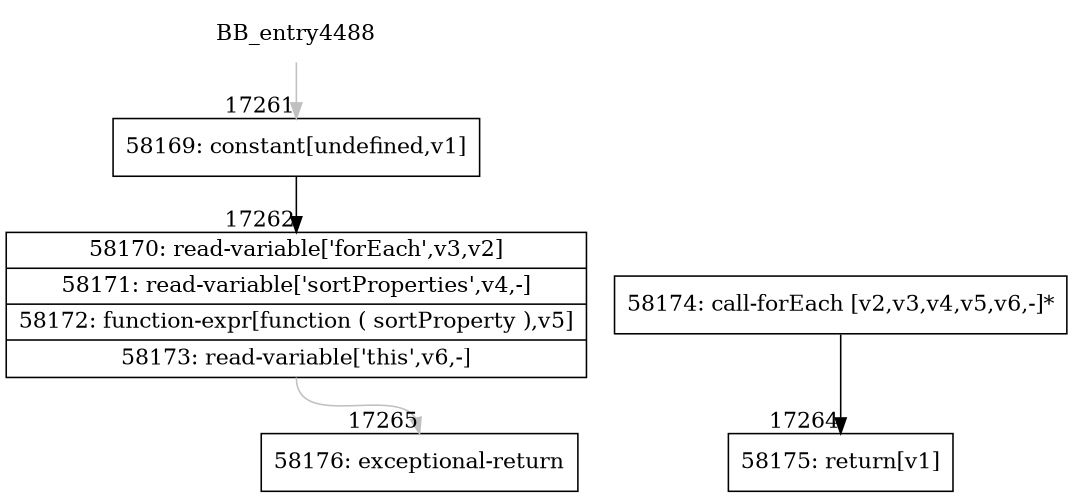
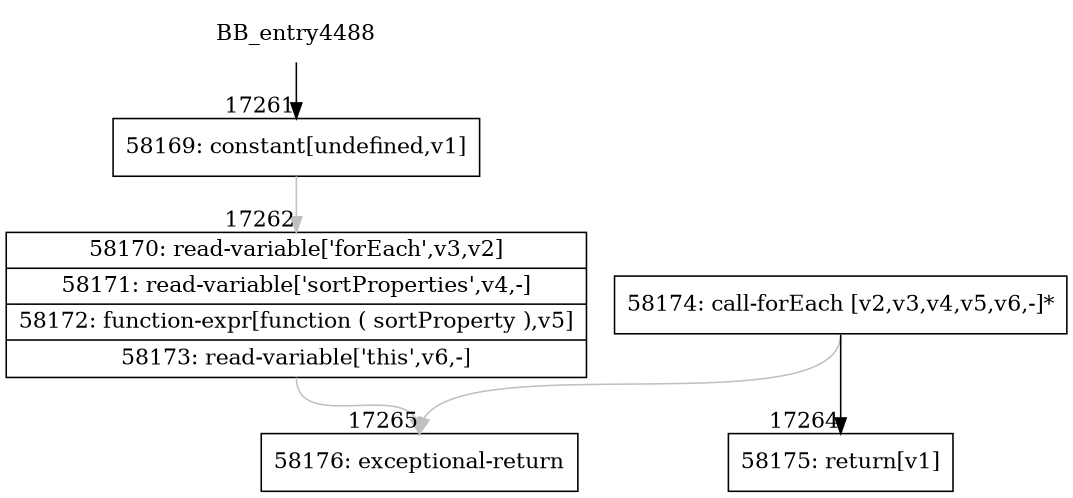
edge "BB_entry4488" -> "58169: constant[undefined,v1]": color gray -> black
edge "58169: constant[undefined,v1]" -> "58170: read-variable['forEach',v3,v2]": color black -> gray
edge "58174: call-forEach [v2,v3,v4,v5,v6,-]*" -> "58176: exceptional-return": added
